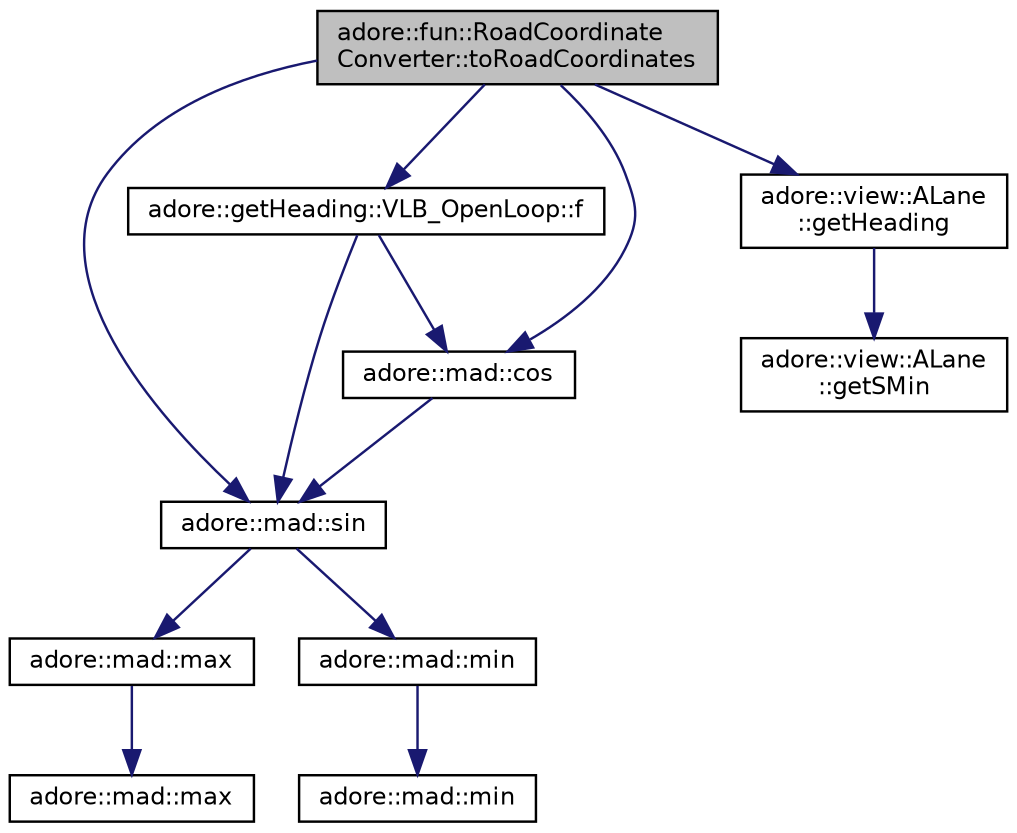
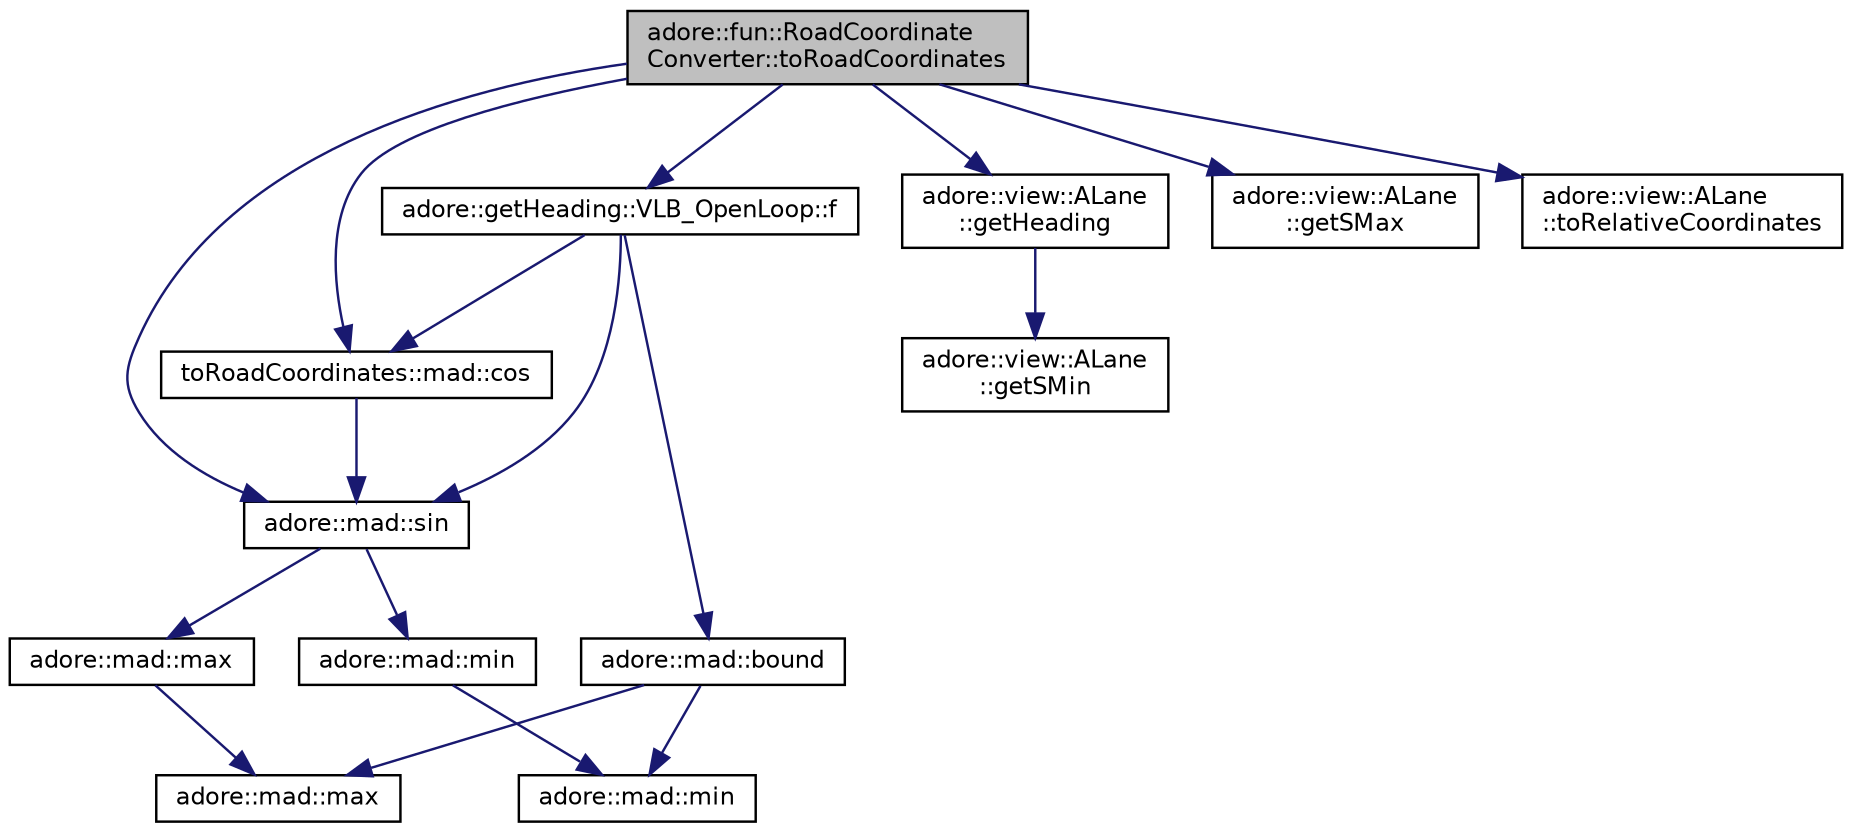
node "adore::view::ALane ::getSMax": added
node "adore::view::ALane ::toRelativeCoordinates": added
node "adore::mad::cos": label "adore::mad::cos" -> "toRoadCoordinates::mad::cos"
node "adore::mad::bound": added
